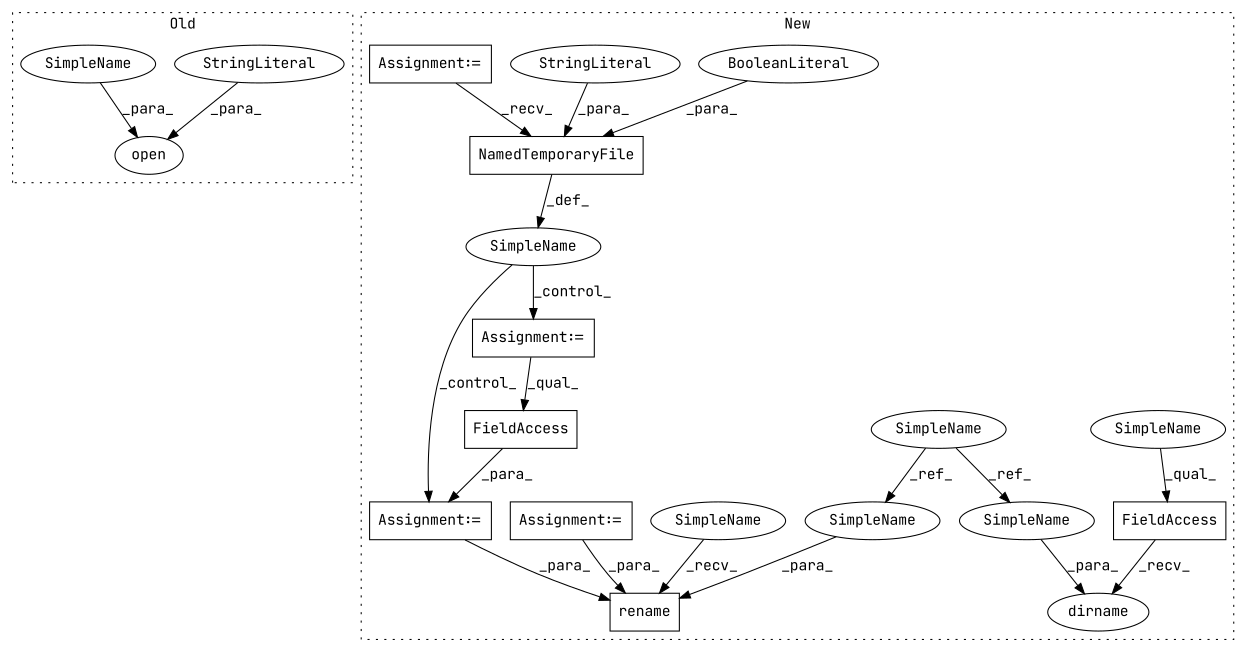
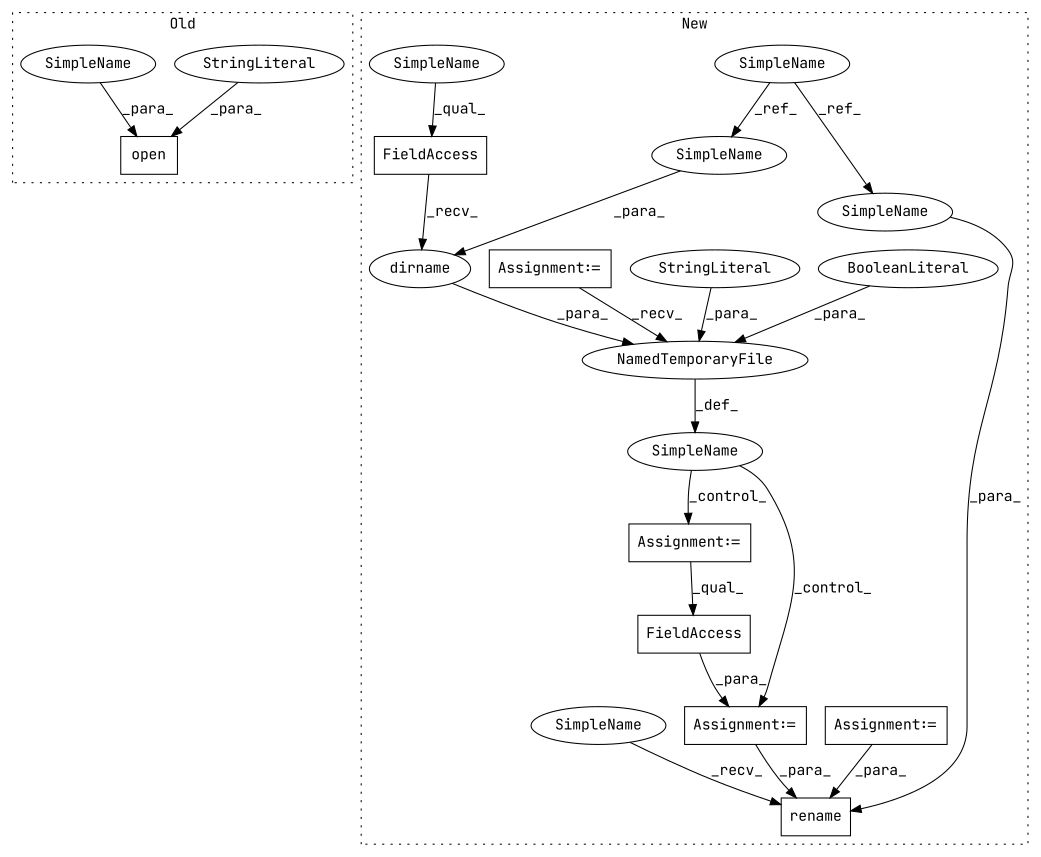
node "open": shape ellipse -> box
node "NamedTemporaryFile": shape box -> ellipse
edge "dirname" -> "NamedTemporaryFile": added, label "_para_"
